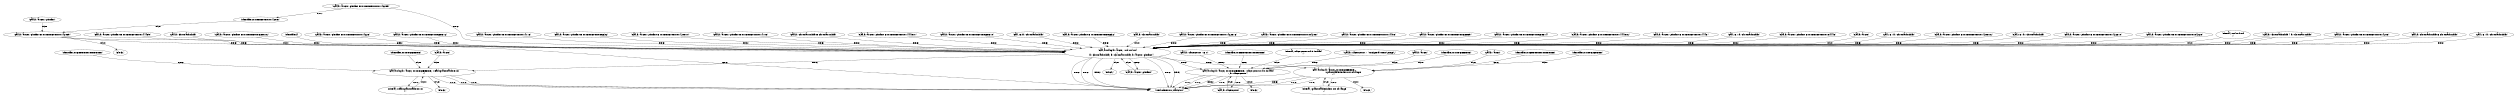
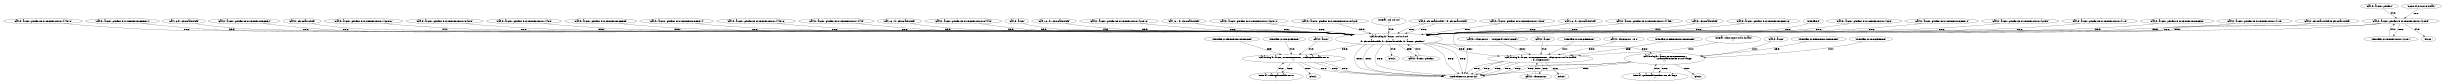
node "(ControlStructure,break;)": added
edge "(Call,f->avctx->pix_fmt = AV_PIX_FMT_YUV422P9)" -> "(Identifier,AV_PIX_FMT_YUV420P1)": now "(Call,f->avctx->pix_fmt = AV_PIX_FMT_YUV420P9)" -> "(Identifier,AV_PIX_FMT_YUV420P1)"
node "(Call,f->avctx->pix_fmt = AV_PIX_FMT_YUV420P10)": removed
node "(Call,f->chroma_h_shift = chroma_h_shift)": removed
node "(MethodReturn,static int)": label "(MethodReturn,static int)" -> "(MethodReturn,count int)"
